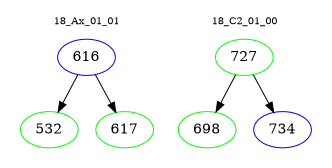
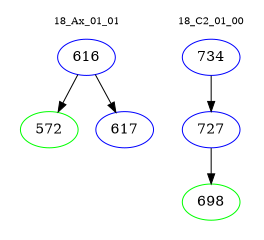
node "727": color green -> blue
edge "727" -> "734": reversed
node "532": label "532" -> "572"
node "617": color green -> blue
